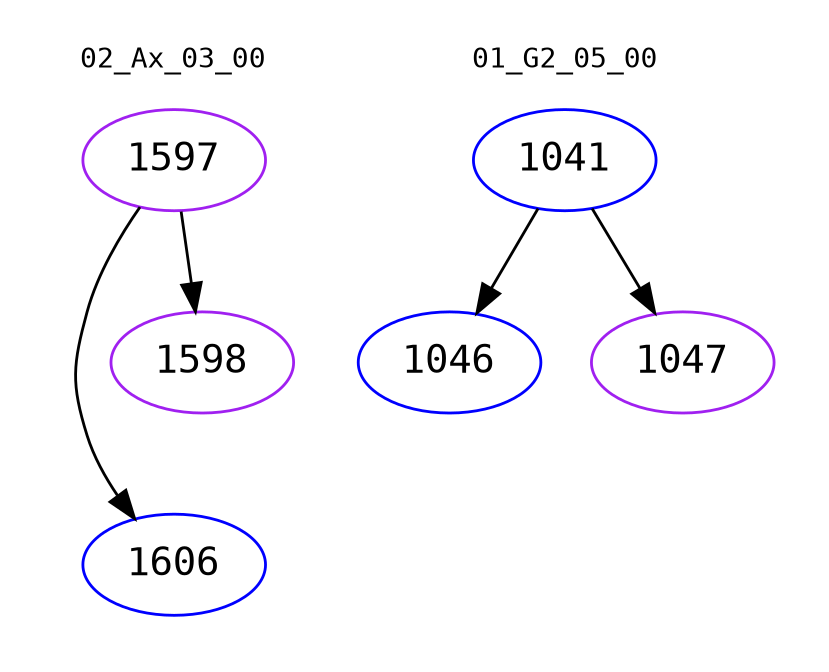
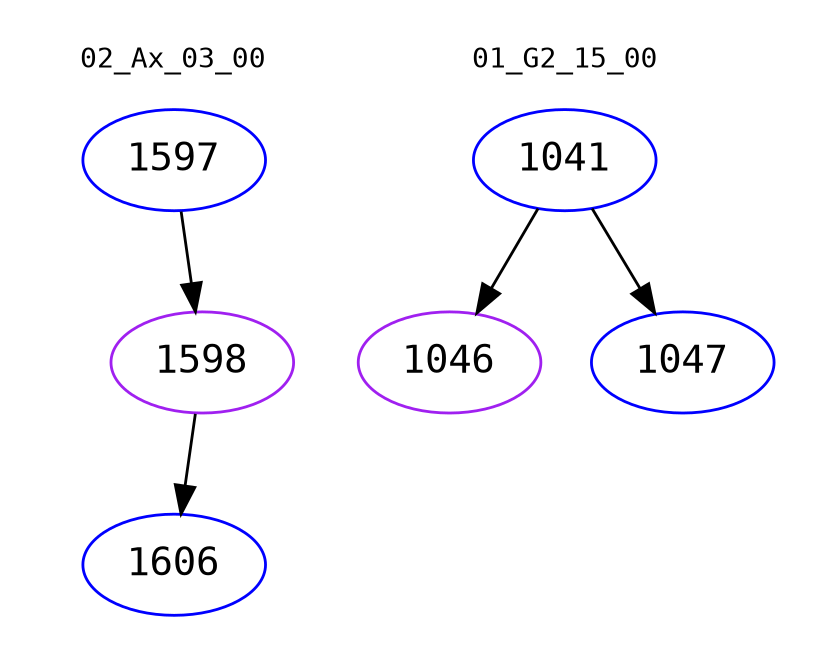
cluster "01_G2_05_00": label "01_G2_05_00" -> "01_G2_15_00"
node "1597": color purple -> blue
edge "1597" -> "1606": now "1598" -> "1606"
node "1046": color blue -> purple
node "1047": color purple -> blue
